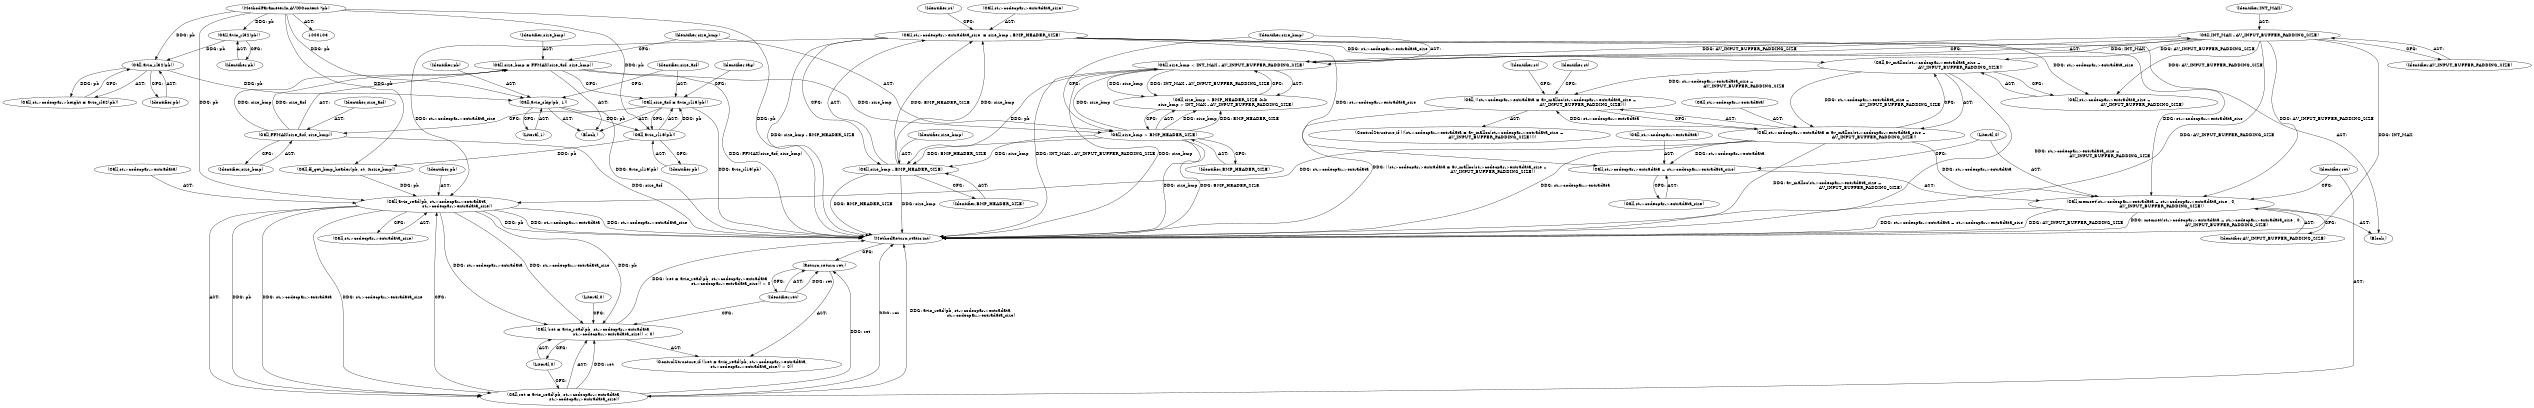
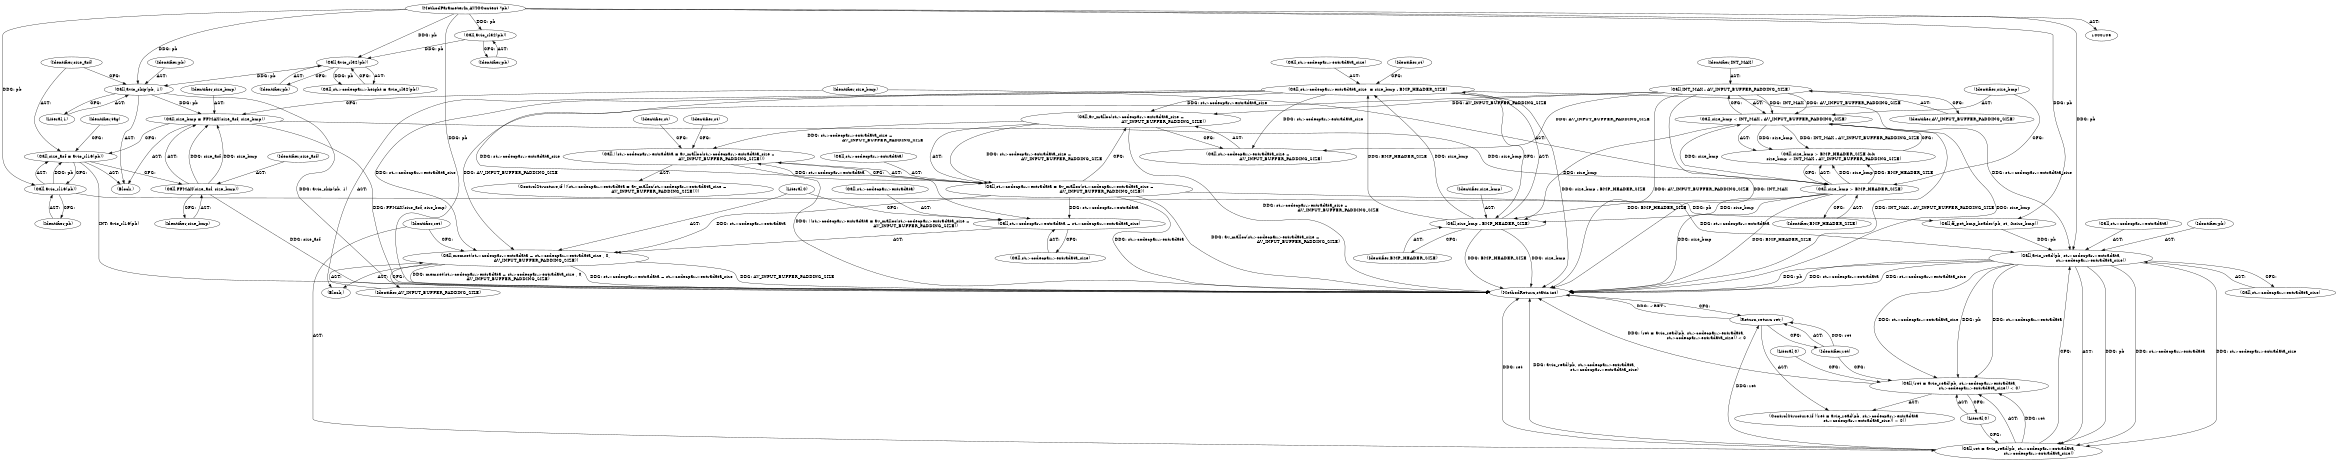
edge "(Call,avio_skip(pb, 1))" -> "(Call,avio_rl16(pb))": now "(Call,avio_skip(pb, 1))" -> "(Call,size_bmp = FFMAX(size_asf, size_bmp))"
edge "(Call,size_bmp < INT_MAX - AV_INPUT_BUFFER_PADDING_SIZE)" -> "(Call,size_bmp - BMP_HEADER_SIZE)": label "DDG: pb" -> "DDG: size_bmp"
edge "(Call,avio_skip(pb, 1))" -> "(MethodReturn,static int)": label "DDG: avio_rl16(pb)" -> "DDG: avio_skip(pb, 1)"
edge "(Call,size_asf = avio_rl16(pb))" -> "(MethodReturn,static int)": label "DDG: avio_rl16(pb)" -> "INT: avio_rl16(pb)"
edge "(Return,return ret;)" -> "(MethodReturn,static int)": added, label "DDG: <RET>"
